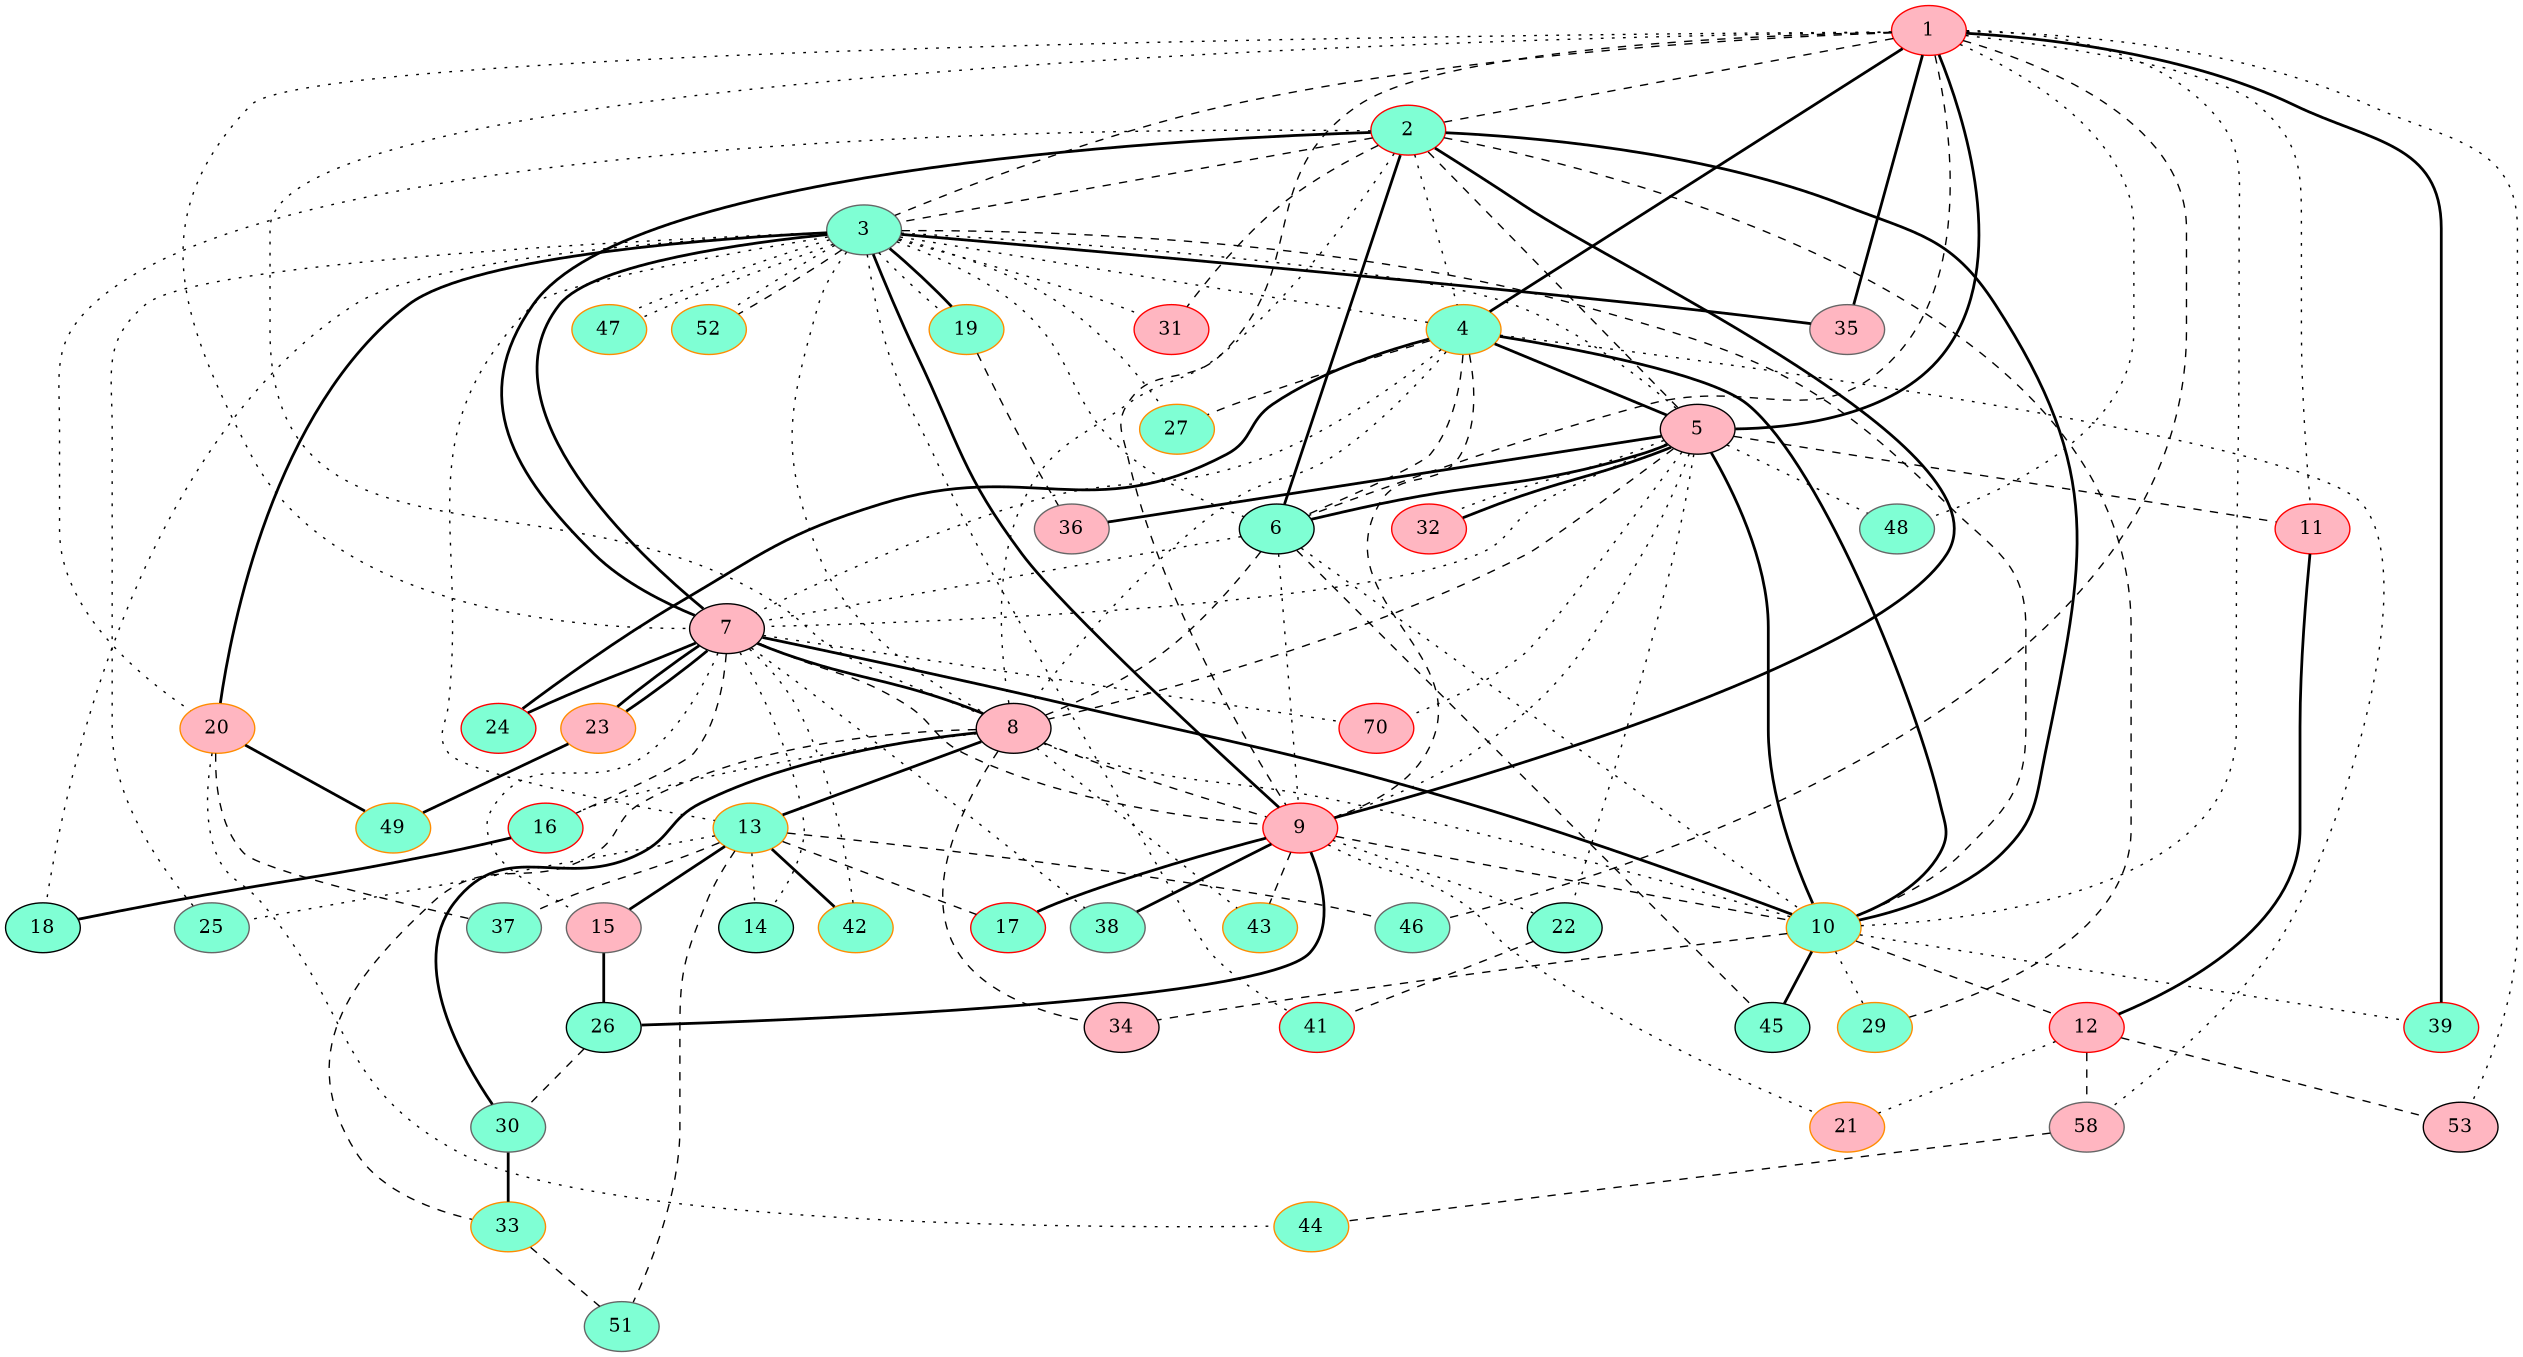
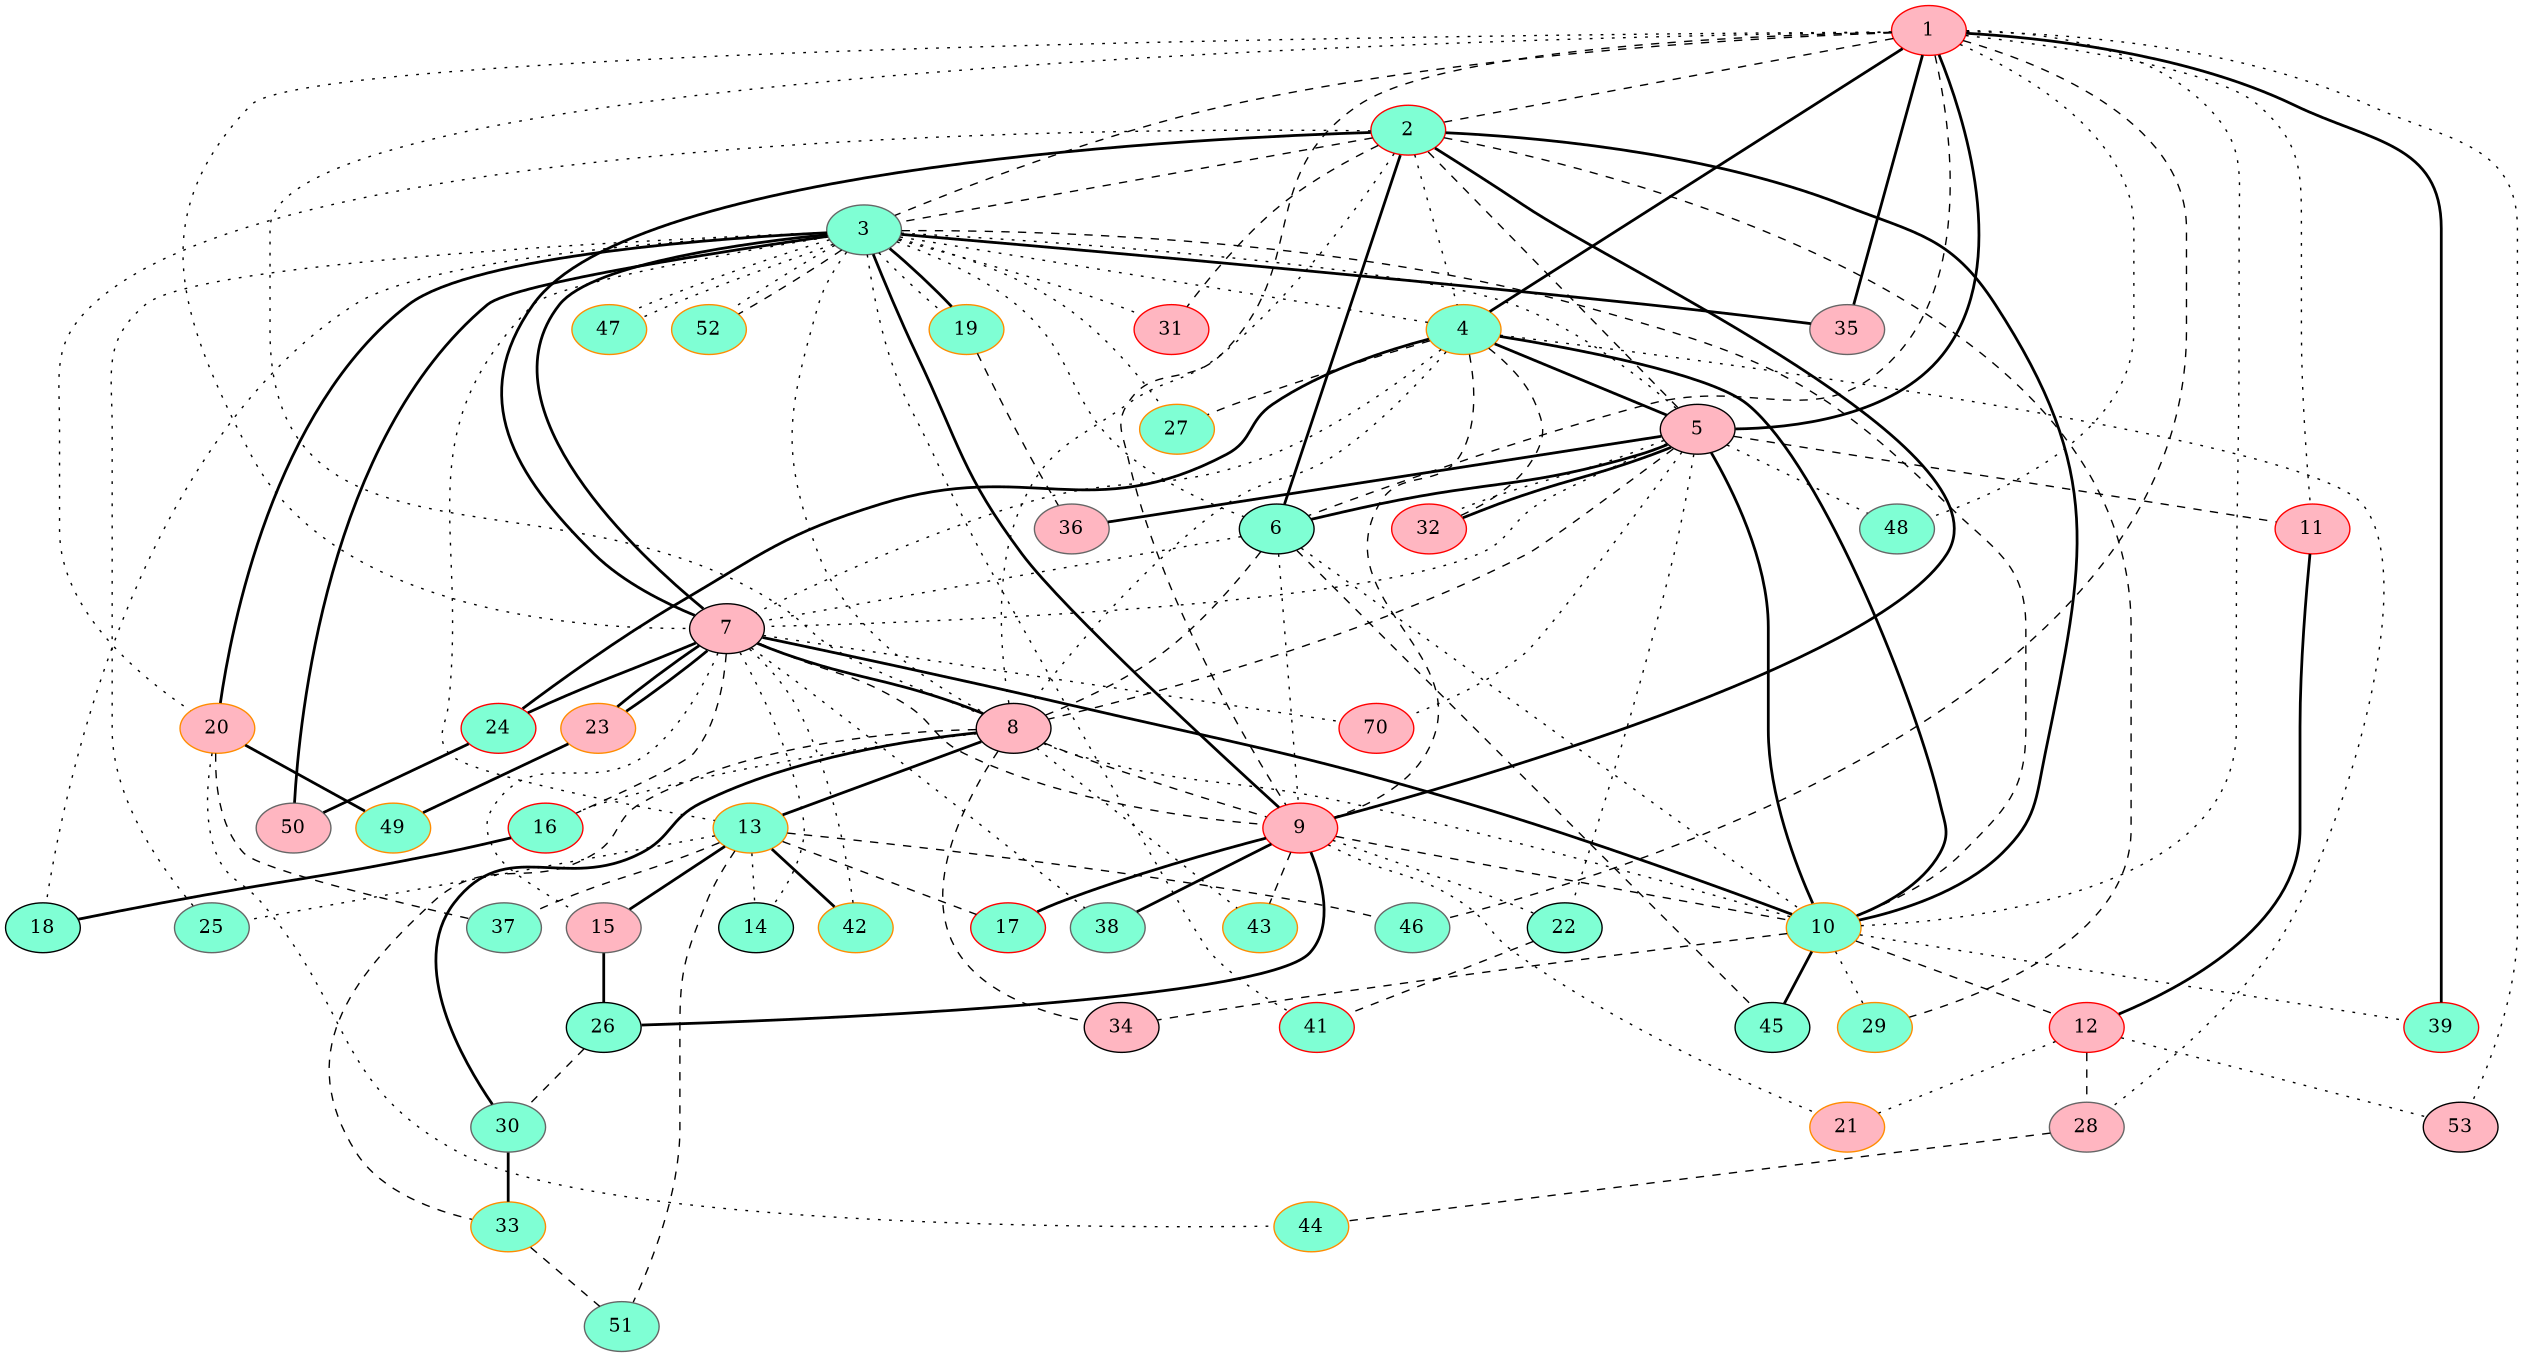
edge "4" -- "6": now "4" -- "32"
edge "5" -- "9": removed
node "50": added
edge "12" -- "53": style dashed -> dotted
node "58": label "58" -> "28"
